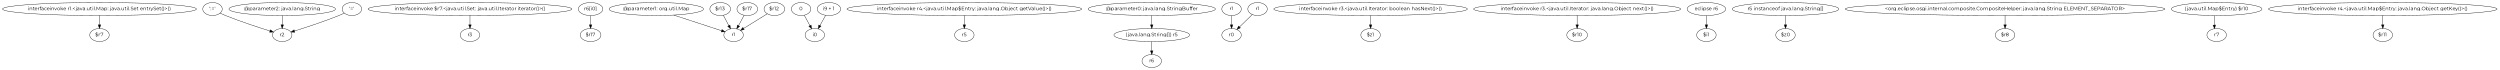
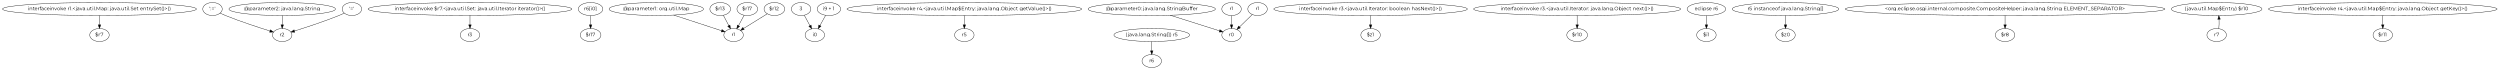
node "0": label "0" -> "3"
edge "@parameter0: java.lang.StringBuffer" -> "(java.lang.String[]) r5": now "@parameter0: java.lang.StringBuffer" -> "r0"
edge "(java.util.Map$Entry) $r10" -> "r7": reversed
